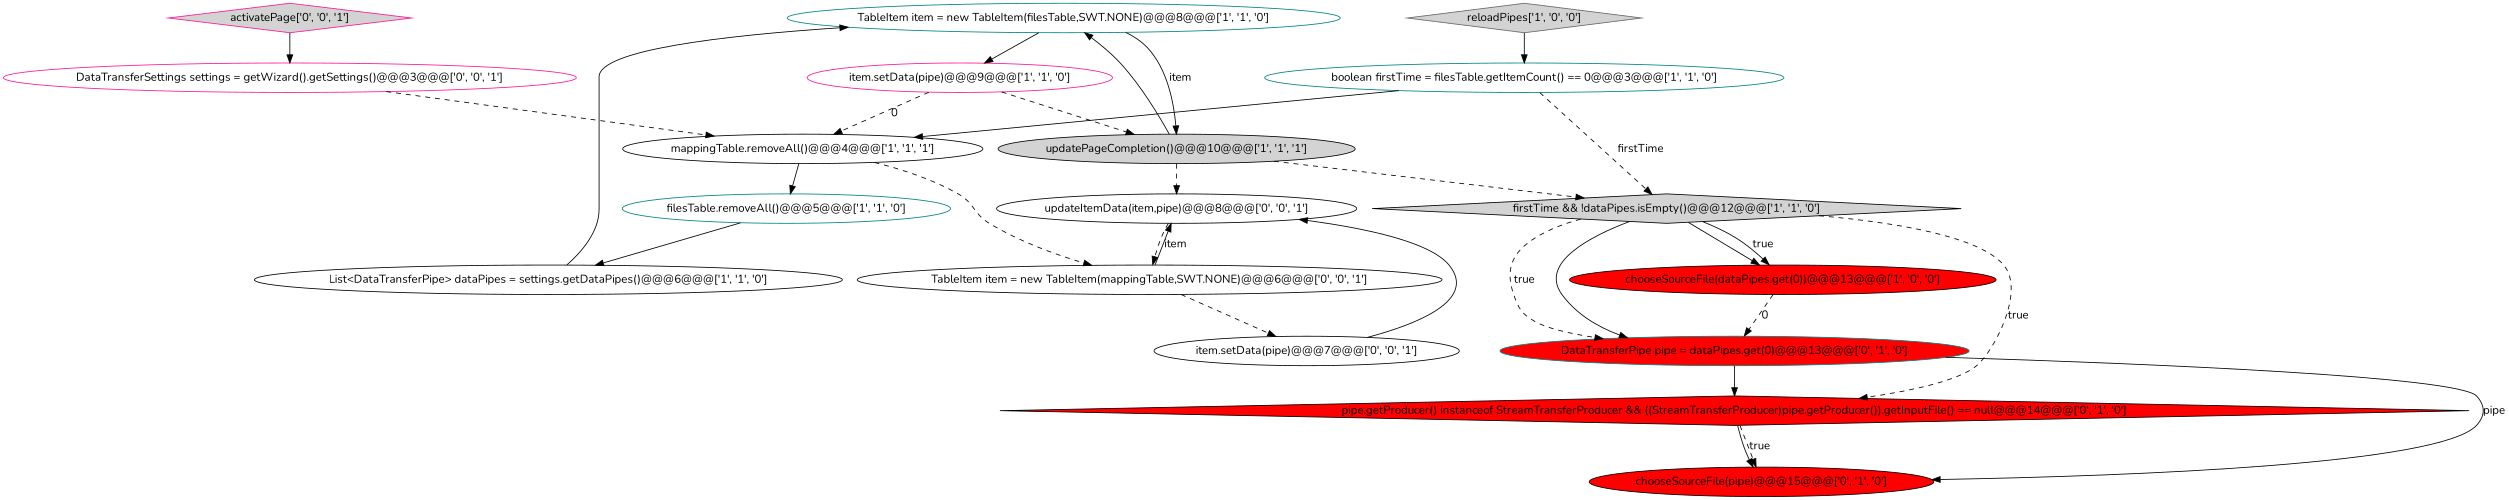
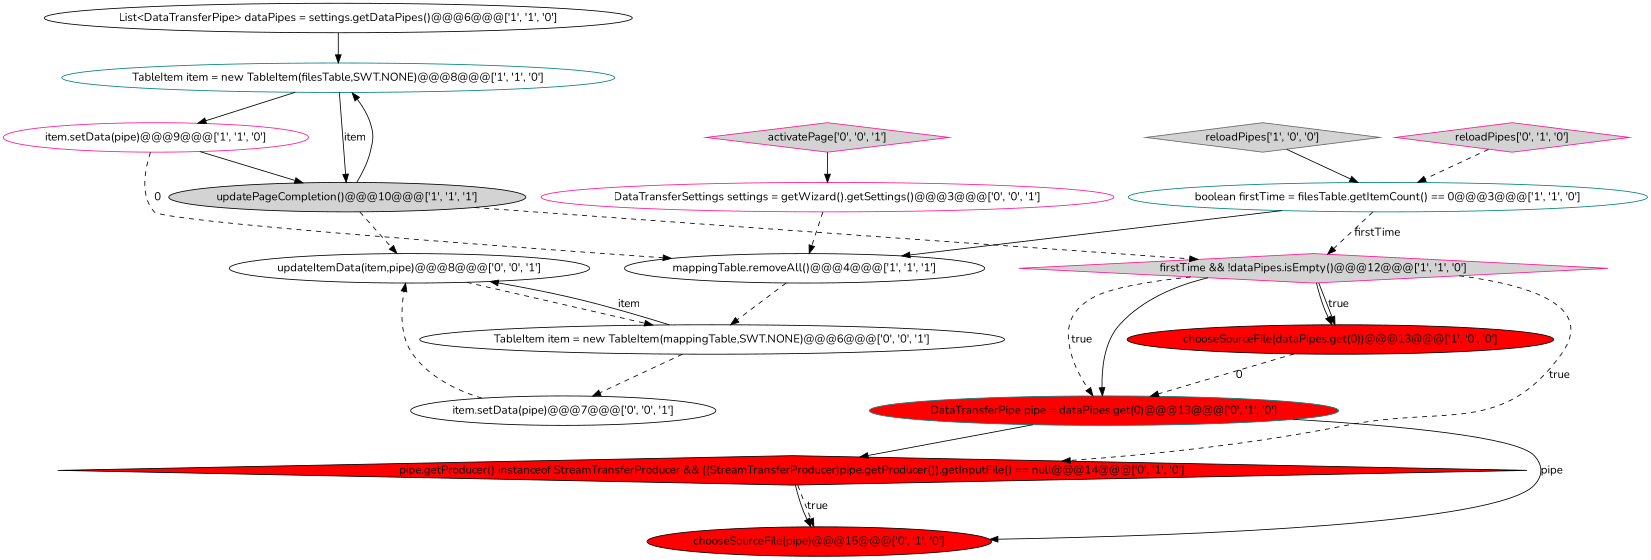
edge "item.setData(pipe)@@@9@@@['1', '1', '0']" -> "updatePageCompletion()@@@10@@@['1', '1', '1']": style dashed -> solid
node "reloadPipes['0', '1', '0']": added
node "filesTable.removeAll()@@@5@@@['1', '1', '0']": removed
node "firstTime && !dataPipes.isEmpty()@@@12@@@['1', '1', '0']": color black -> deeppink
edge "item.setData(pipe)@@@7@@@['0', '0', '1']" -> "updateItemData(item,pipe)@@@8@@@['0', '0', '1']": style solid -> dashed
